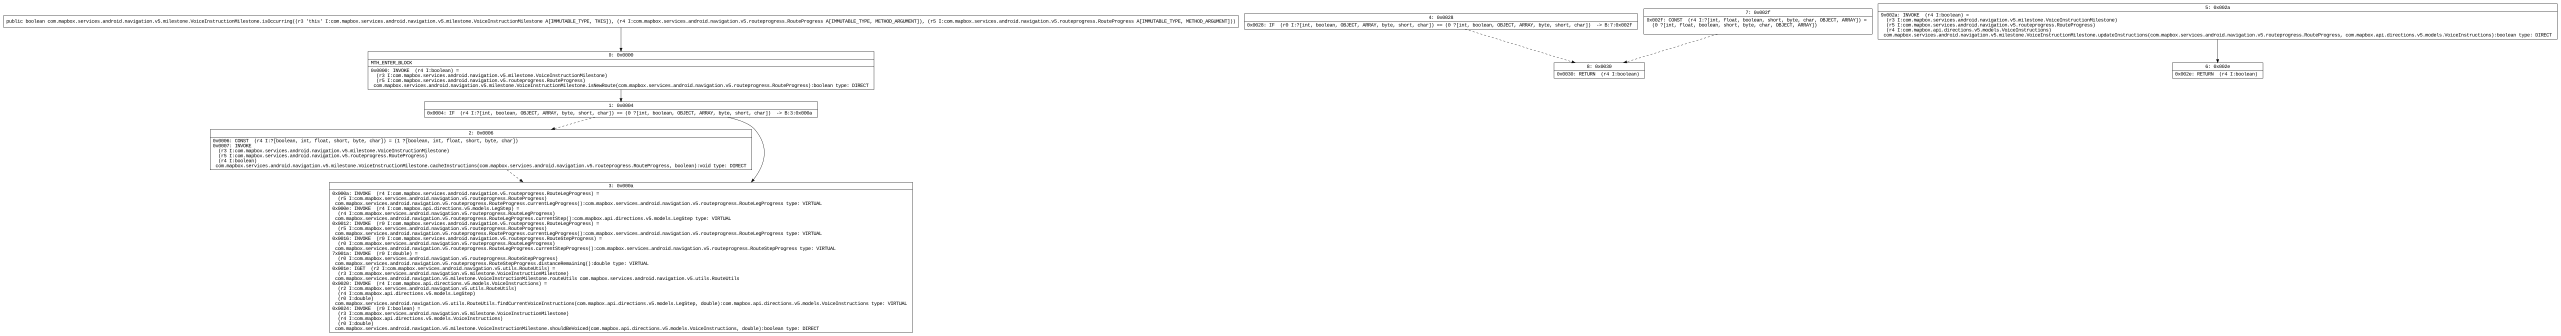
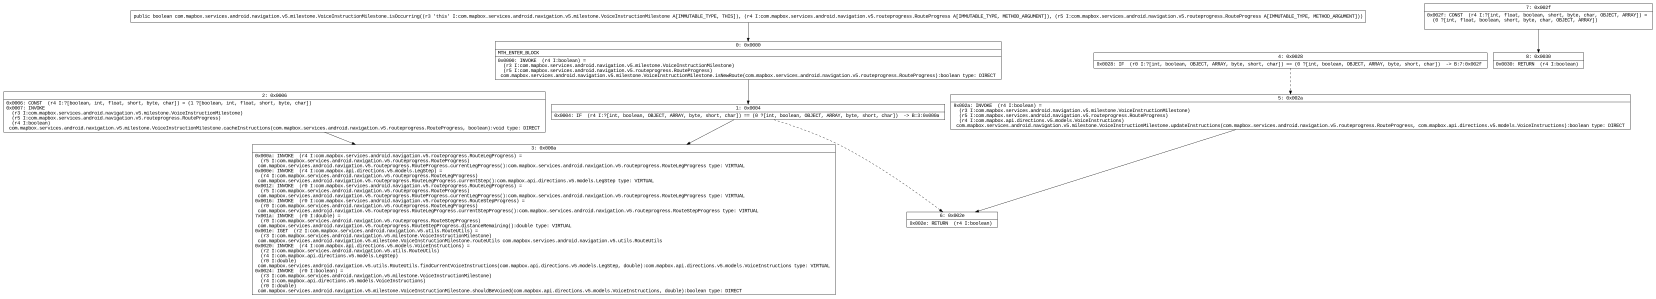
edge "4: 0x0028" -> "8: 0x0030": now "4: 0x0028" -> "5: 0x002a"
edge "7: 0x002f" -> "8: 0x0030": style dashed -> solid
edge "1: 0x0004" -> "2: 0x0006": now "1: 0x0004" -> "6: 0x002e"
edge "2: 0x0006" -> "3: 0x000a": style dashed -> solid
